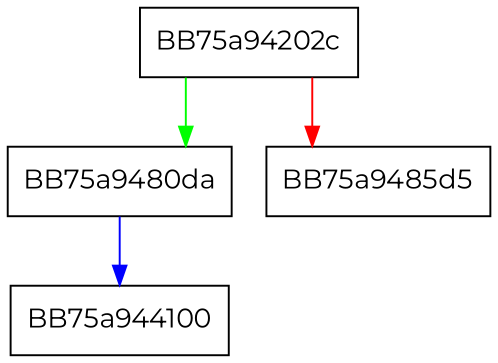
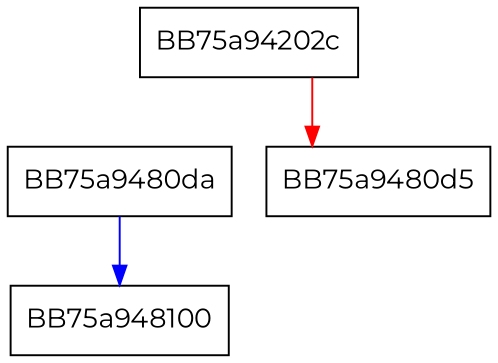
edge "BB75a94202c" -> "BB75a9480da": removed
node "BB75a9485d5": label "BB75a9485d5" -> "BB75a9480d5"
node "BB75a944100": label "BB75a944100" -> "BB75a948100"
